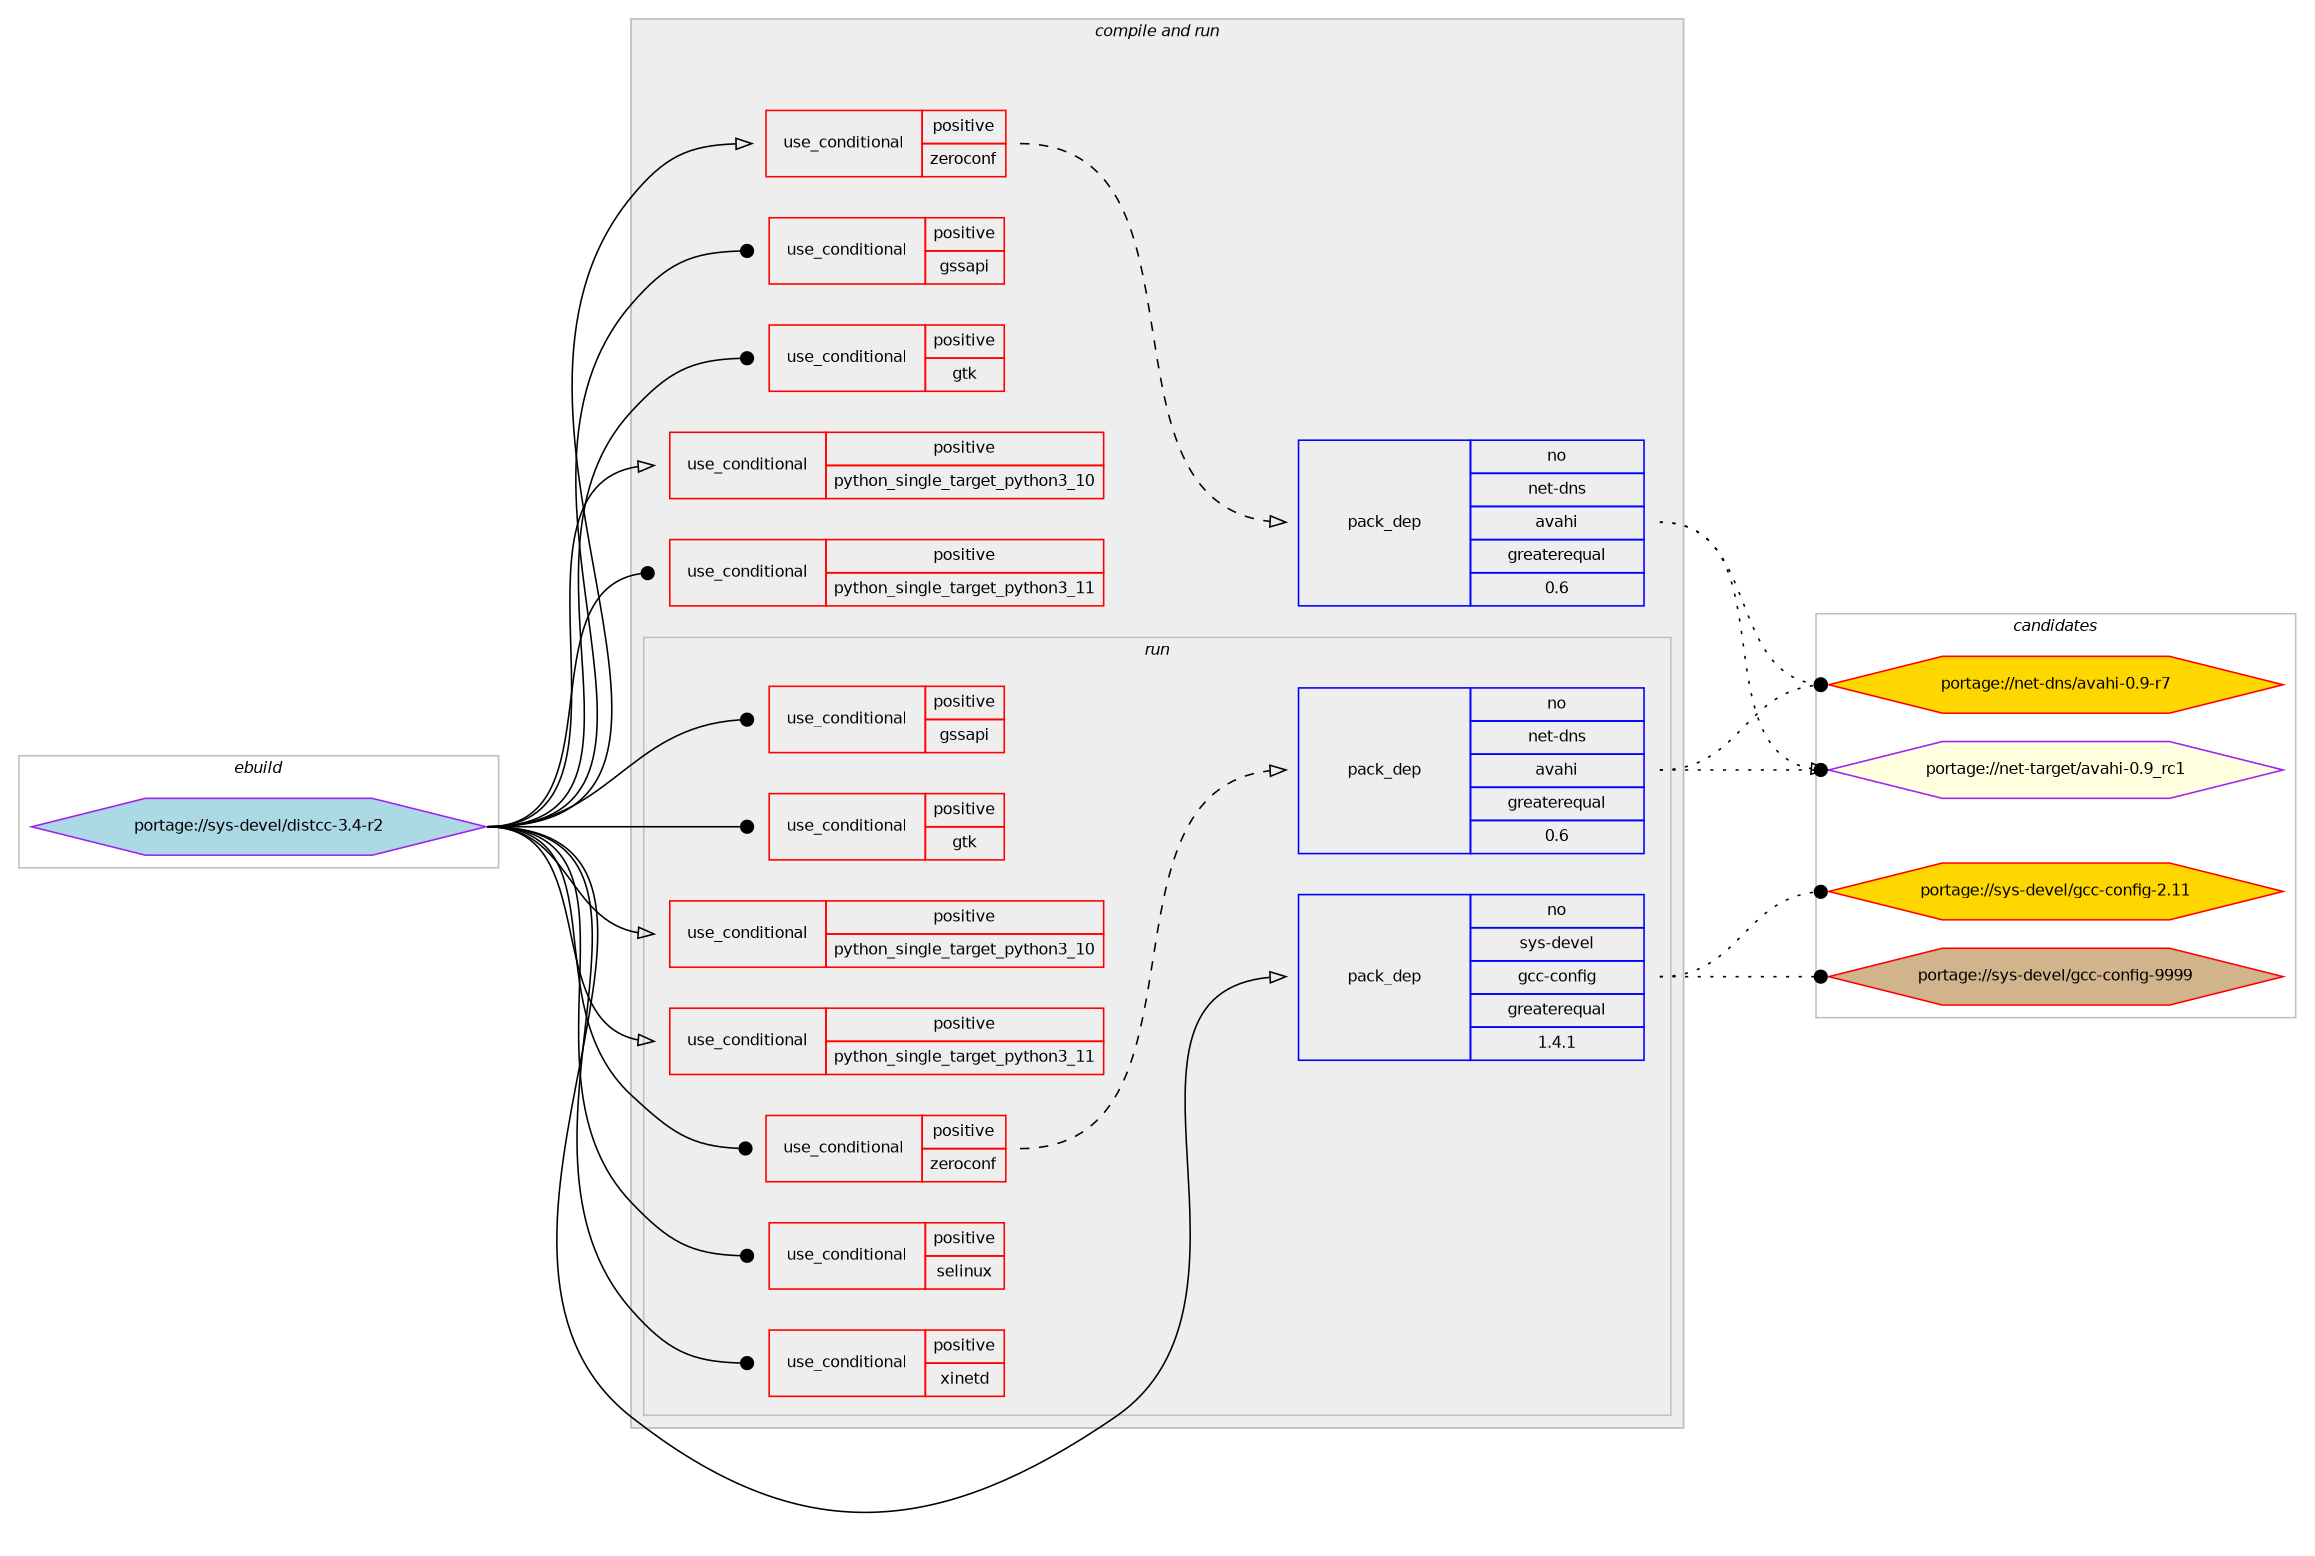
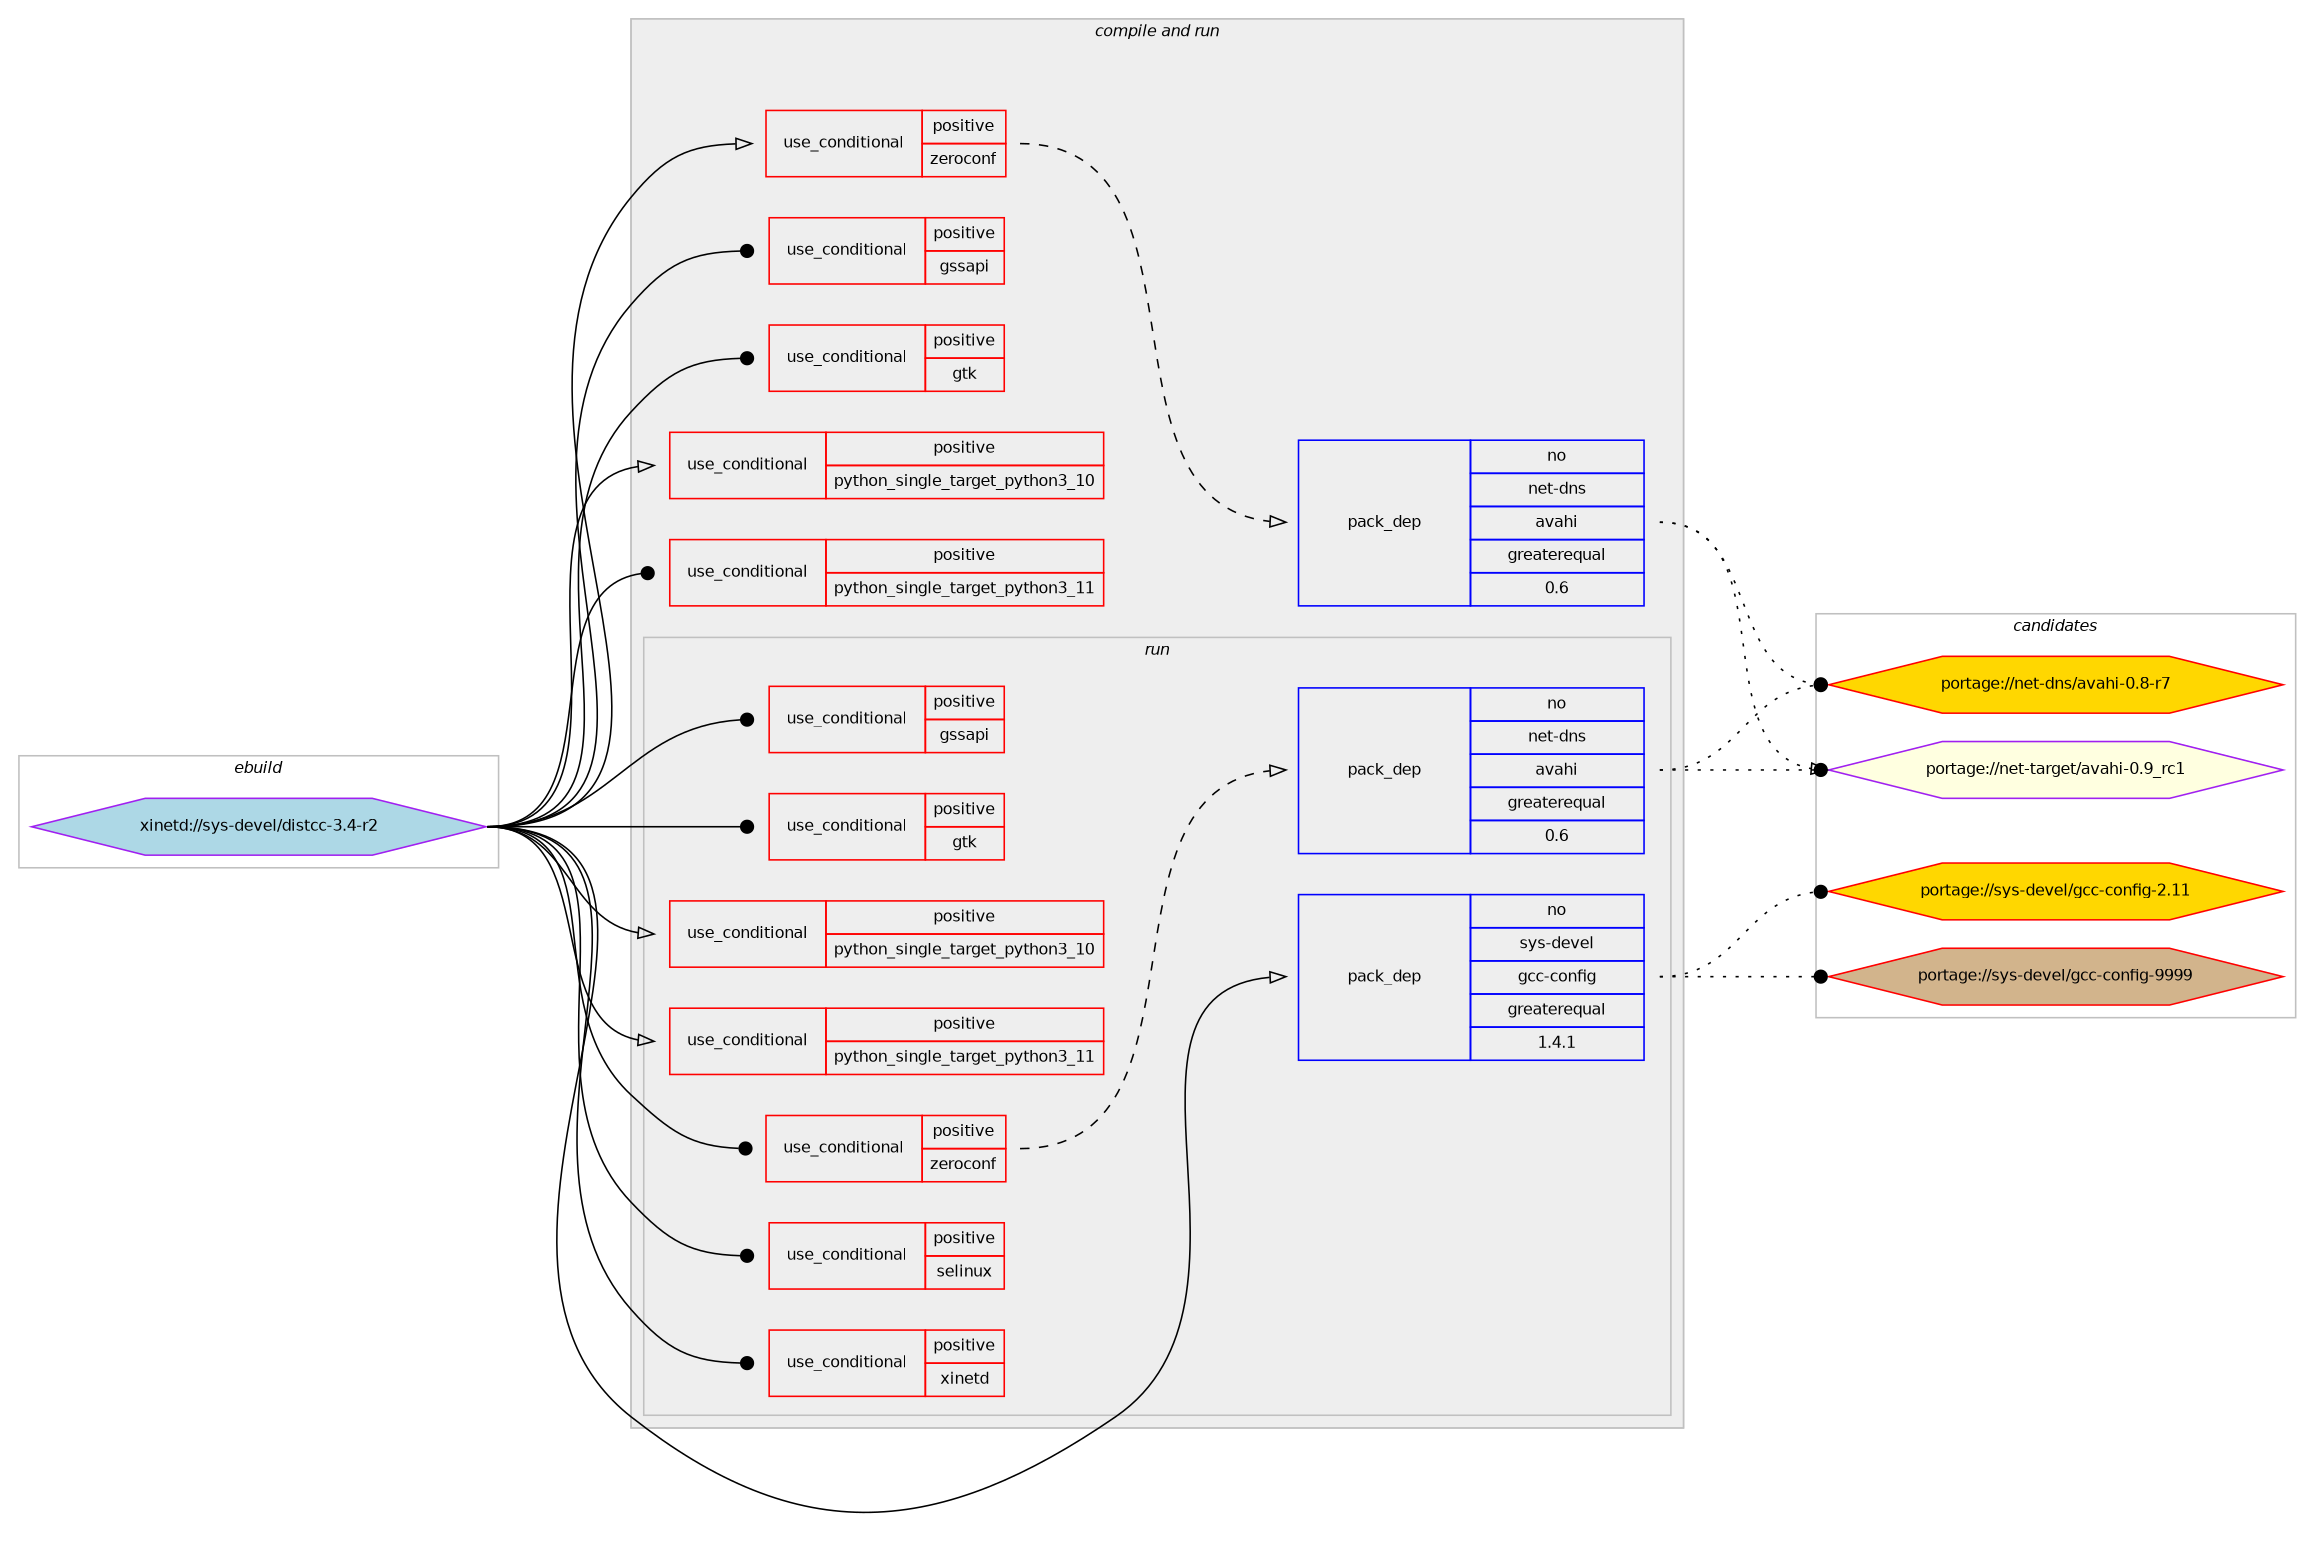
node "portage://net-dns/avahi-0.9-r7": label "portage://net-dns/avahi-0.9-r7" -> "portage://net-dns/avahi-0.8-r7"
node "portage://sys-devel/distcc-3.4-r2": label "portage://sys-devel/distcc-3.4-r2" -> "xinetd://sys-devel/distcc-3.4-r2"
